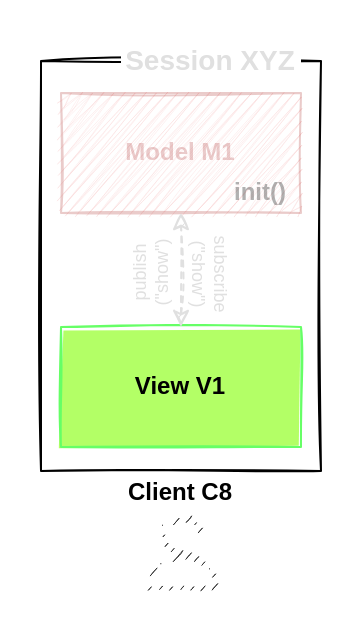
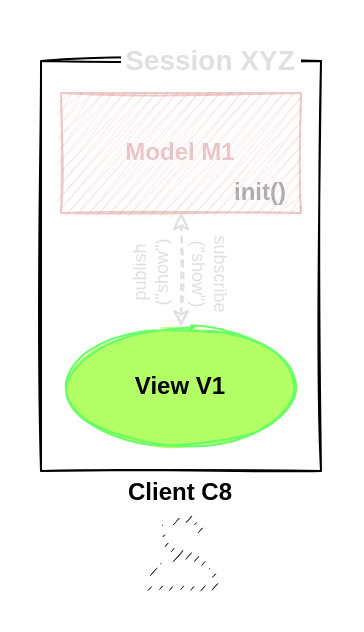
node "View V1": shape rectangle -> ellipse
